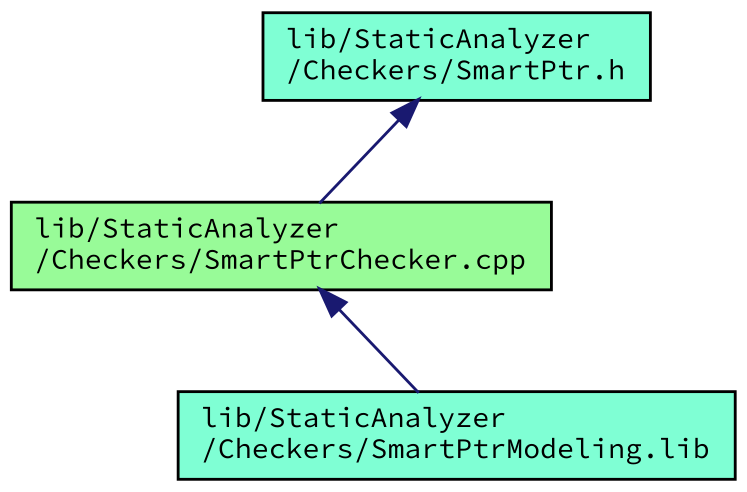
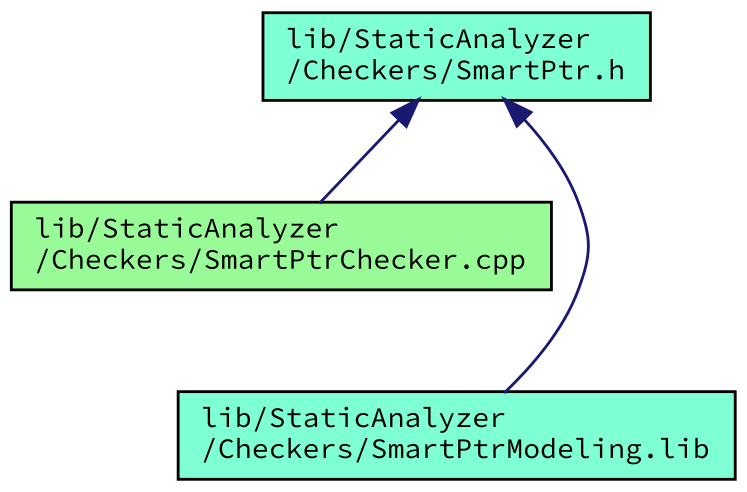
edge "lib/StaticAnalyzer /Checkers/SmartPtrModeling.lib" -> "lib/StaticAnalyzer /Checkers/SmartPtrChecker.cpp": now "lib/StaticAnalyzer /Checkers/SmartPtrModeling.lib" -> "lib/StaticAnalyzer /Checkers/SmartPtr.h"
